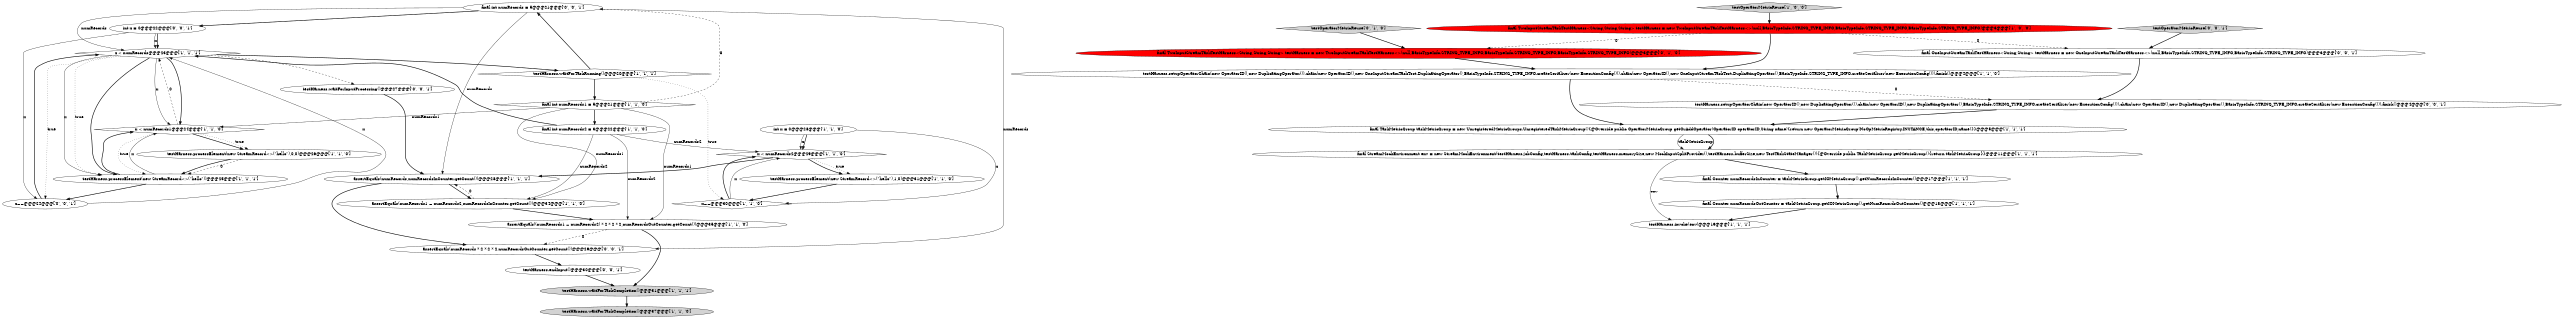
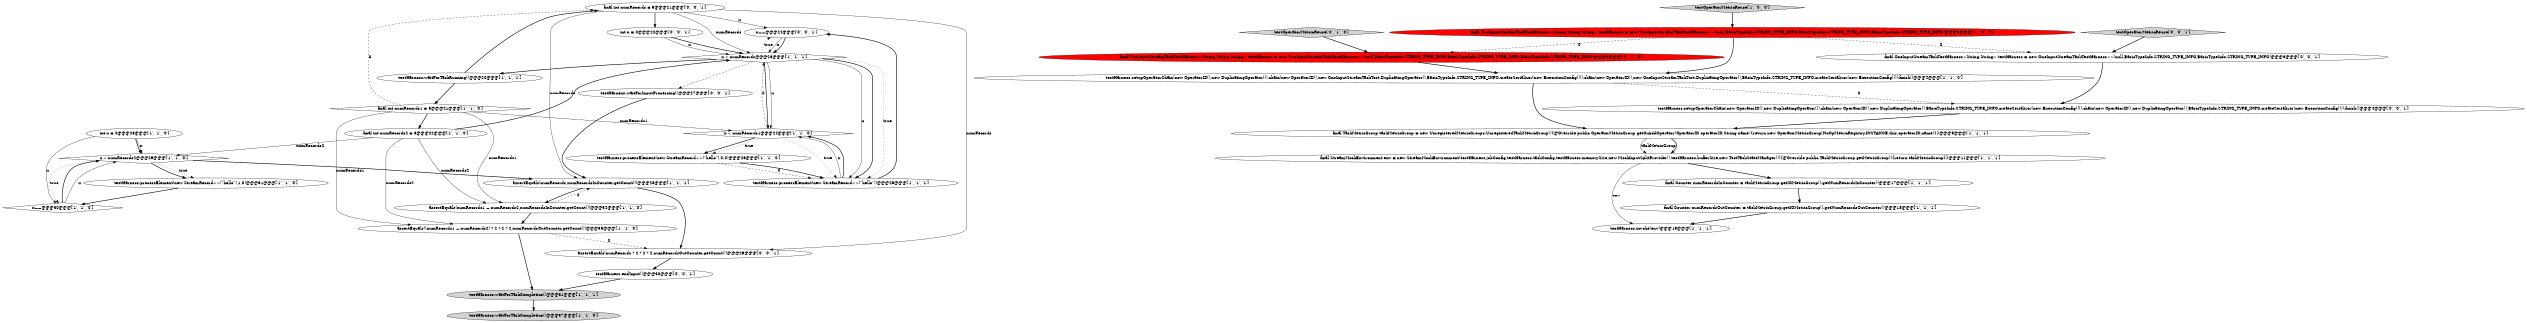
edge "int x = 0@@@22@@@['0', '0', '1']" -> "x++@@@24@@@['0', '0', '1']": now "final int numRecords = 5@@@21@@@['0', '0', '1']" -> "x++@@@24@@@['0', '0', '1']"
node "testHarness.waitForTaskRunning()@@@20@@@['1', '1', '1']": shape diamond -> ellipse
edge "testHarness.waitForTaskRunning()@@@20@@@['1', '1', '1']" -> "x++@@@30@@@['1', '1', '0']": now "x < numRecords2@@@29@@@['1', '1', '0']" -> "x++@@@30@@@['1', '1', '0']"
